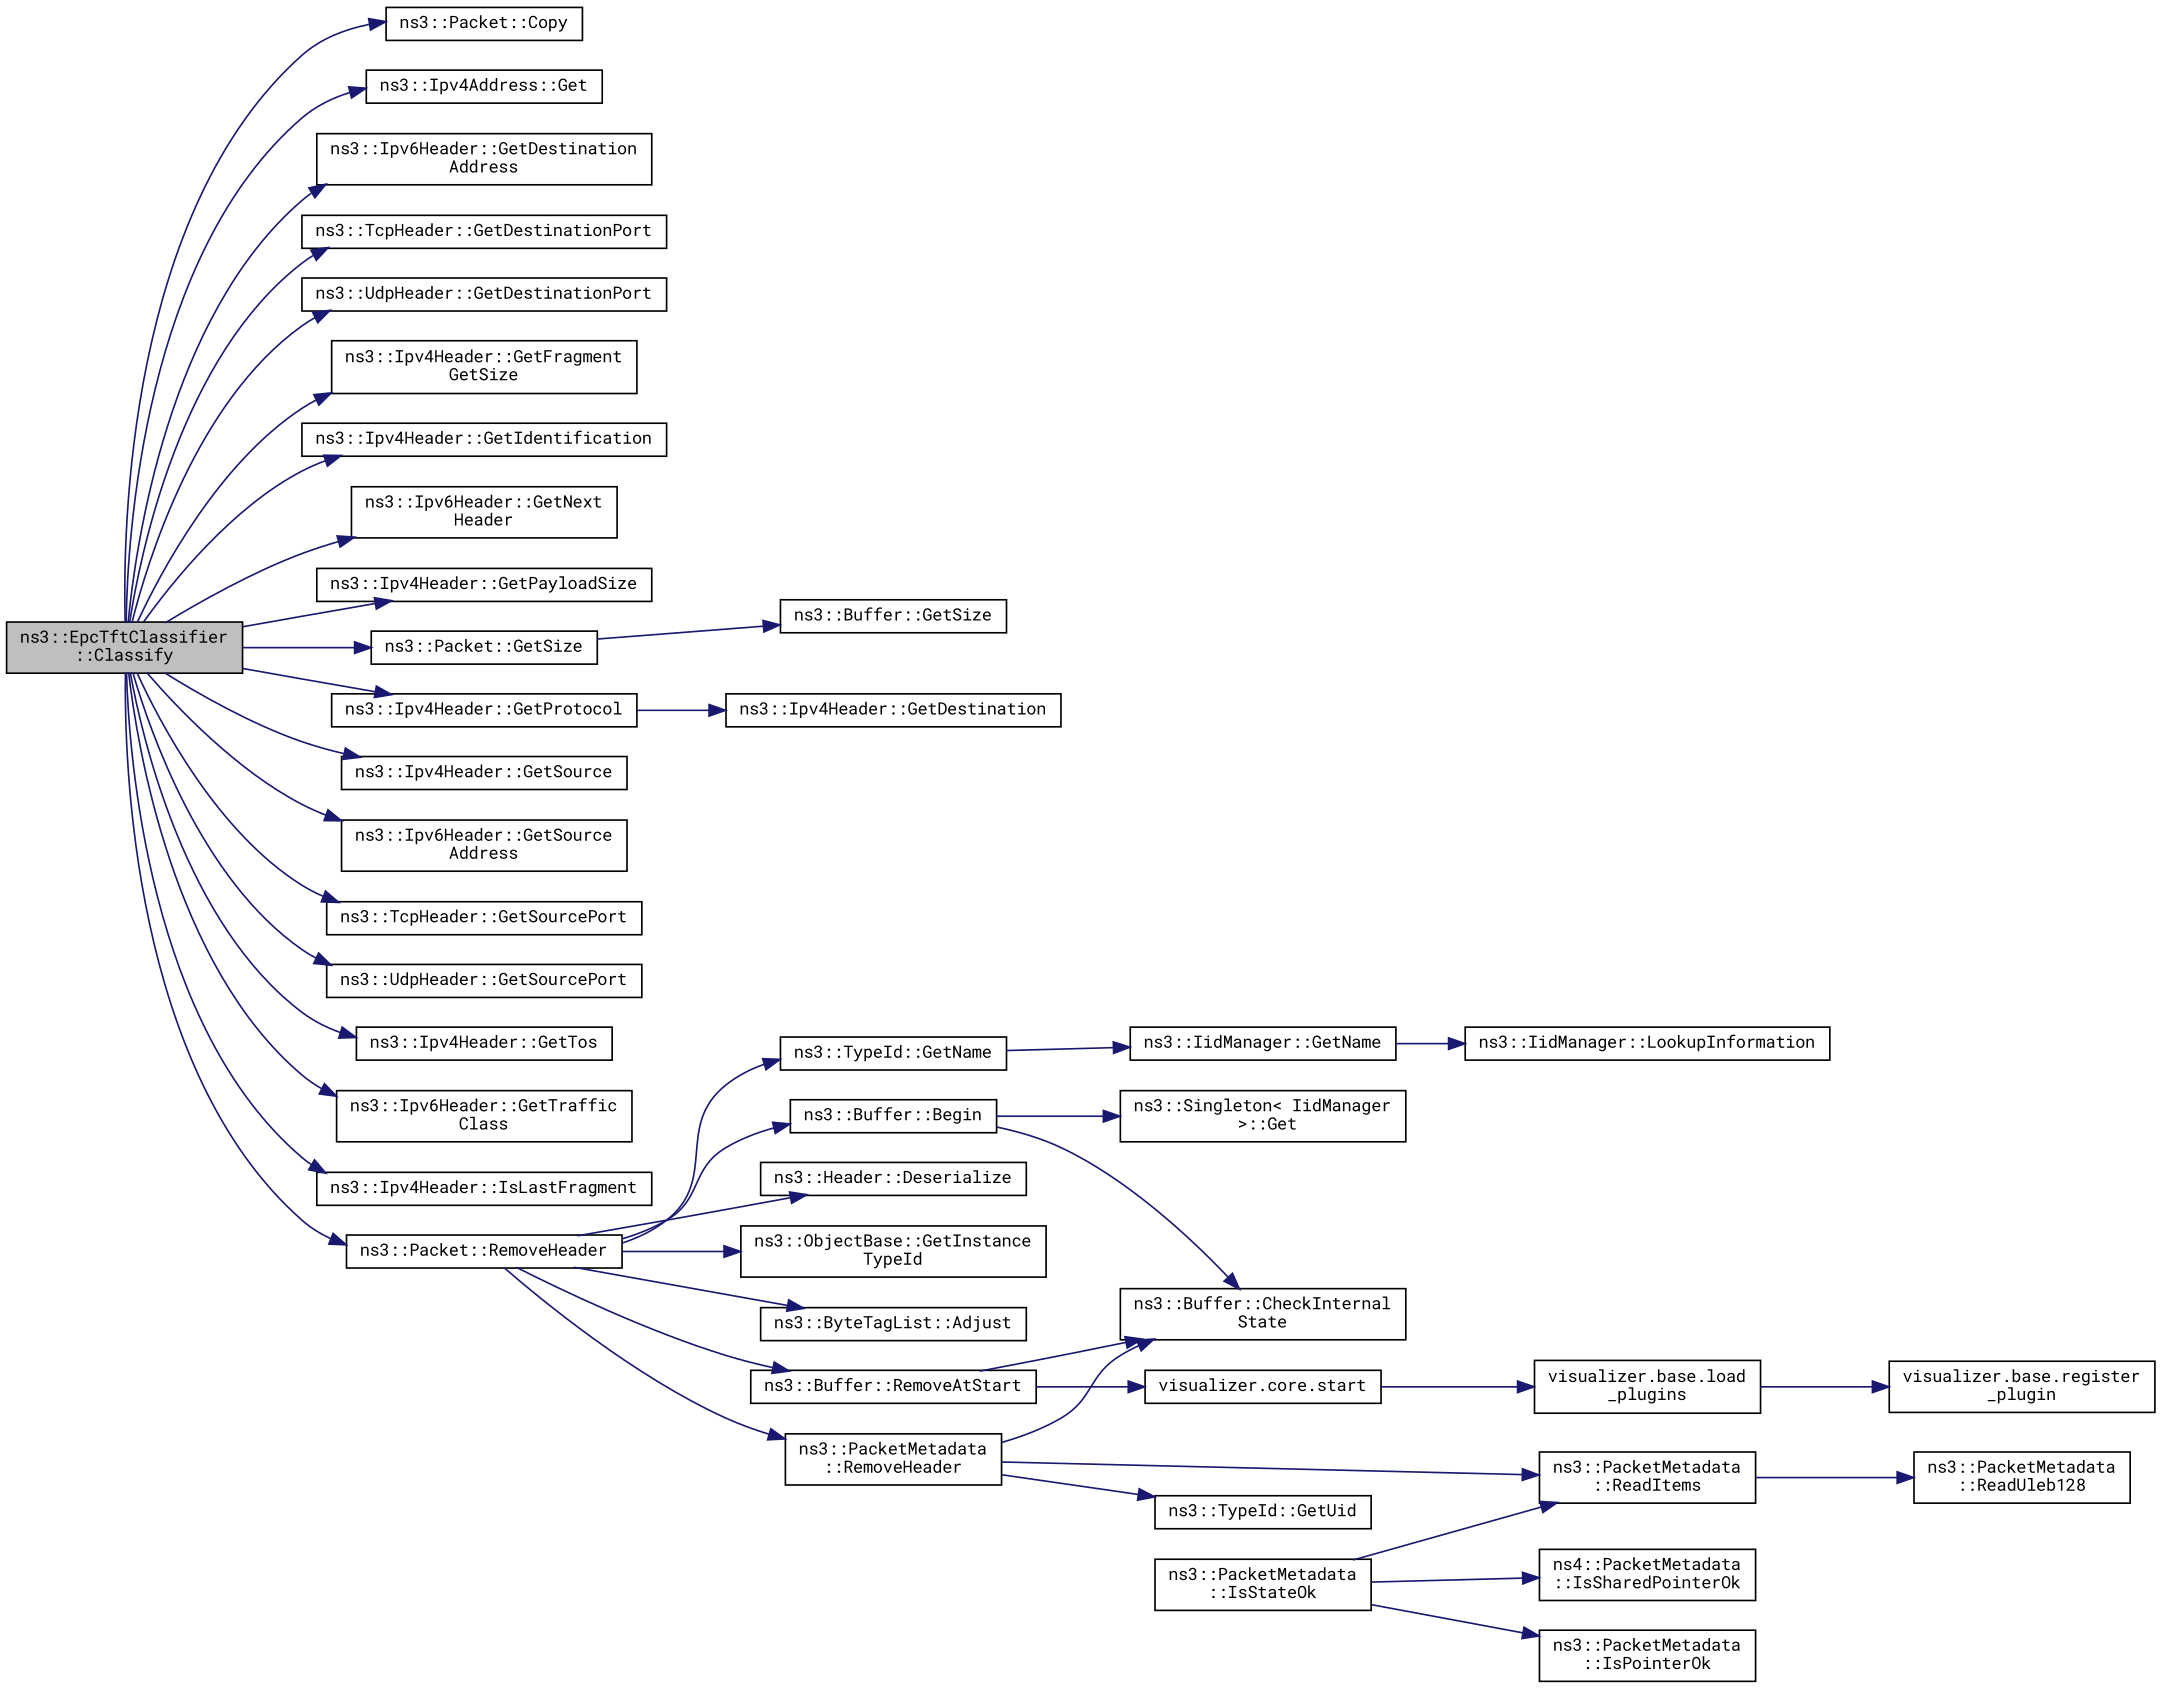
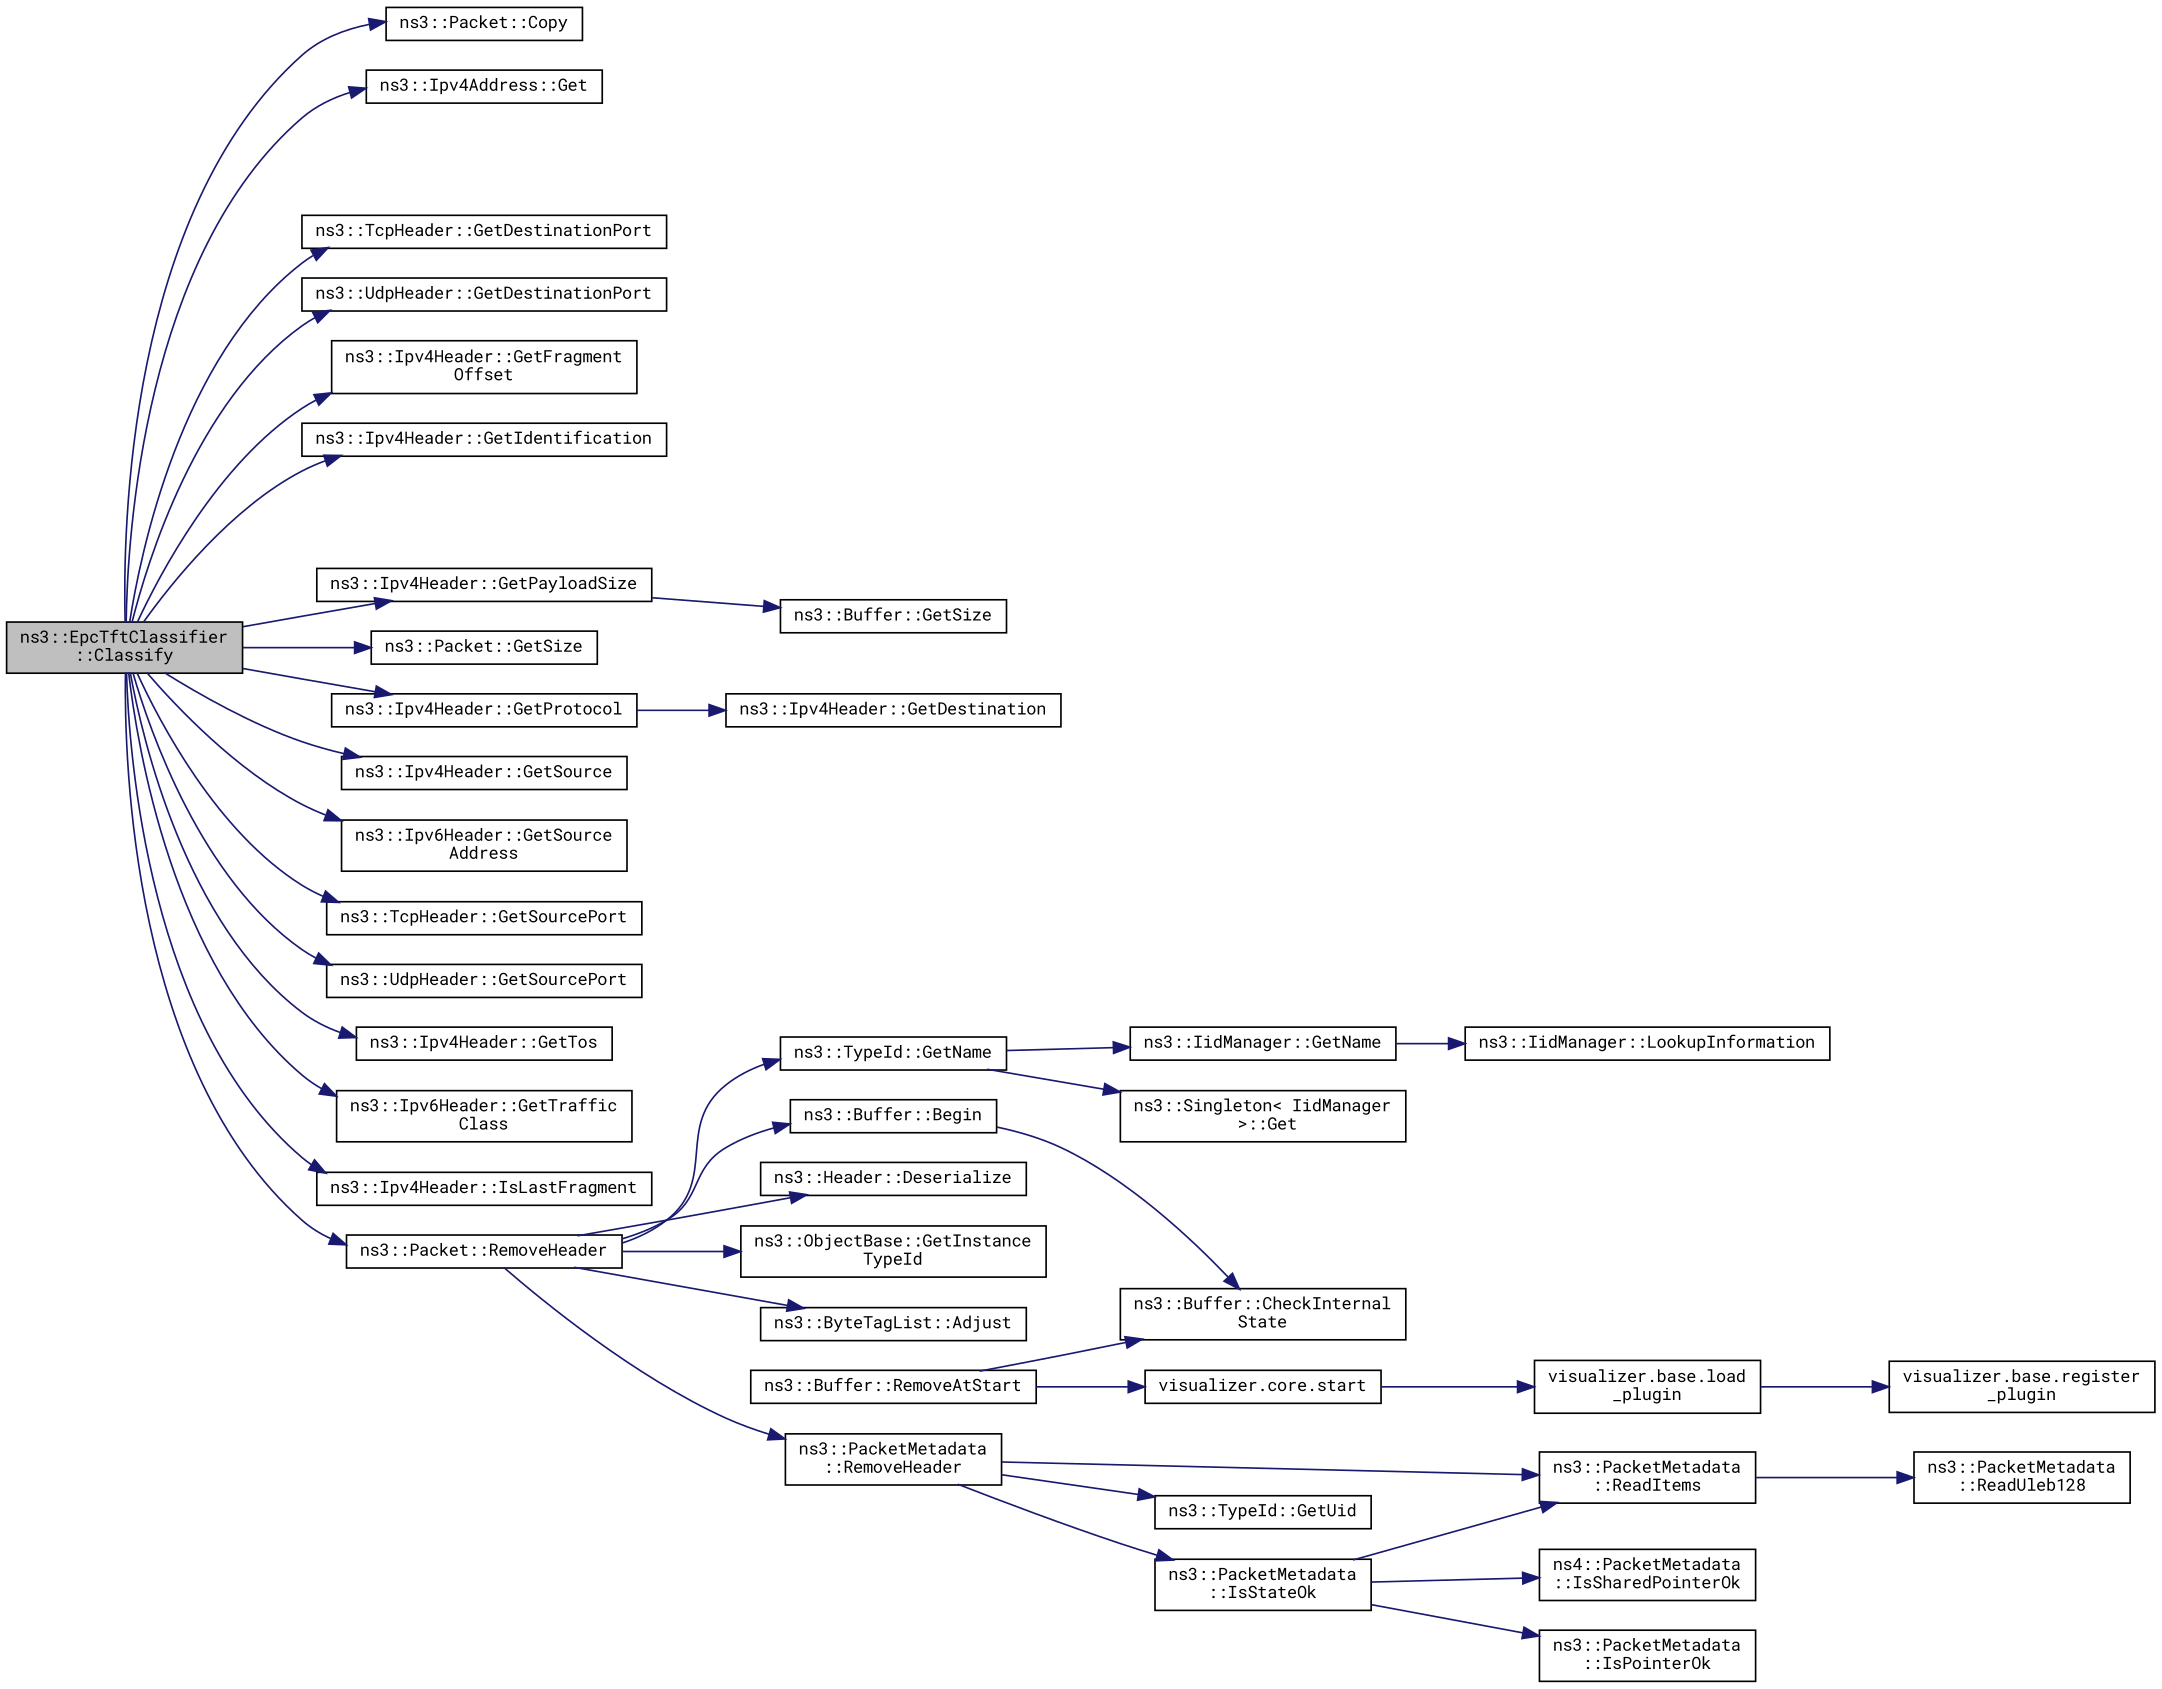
node "ns3::Ipv6Header::GetDestination Address": removed
node "ns3::Ipv4Header::GetFragment GetSize": label "ns3::Ipv4Header::GetFragment GetSize" -> "ns3::Ipv4Header::GetFragment Offset"
node "ns3::Ipv6Header::GetNext Header": removed
edge "ns3::Packet::GetSize" -> "ns3::Buffer::GetSize": now "ns3::Ipv4Header::GetPayloadSize" -> "ns3::Buffer::GetSize"
edge "ns3::Buffer::Begin" -> "ns3::Singleton< IidManager >::Get": now "ns3::TypeId::GetName" -> "ns3::Singleton< IidManager >::Get"
edge "ns3::Packet::RemoveHeader" -> "ns3::Buffer::RemoveAtStart": removed
node "visualizer.base.load _plugins": label "visualizer.base.load _plugins" -> "visualizer.base.load _plugin"
edge "ns3::PacketMetadata ::RemoveHeader" -> "ns3::Buffer::CheckInternal State": now "ns3::PacketMetadata ::RemoveHeader" -> "ns3::PacketMetadata ::IsStateOk"
